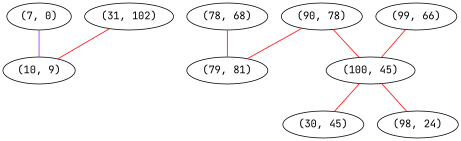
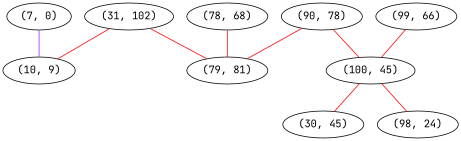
edge "(31, 102)" -- "(79, 81)": added
